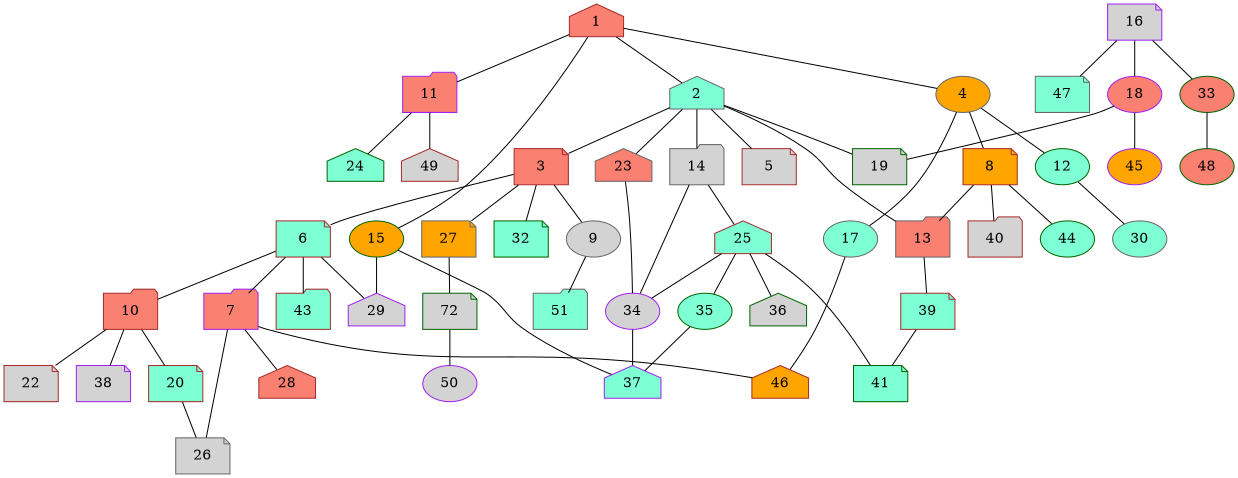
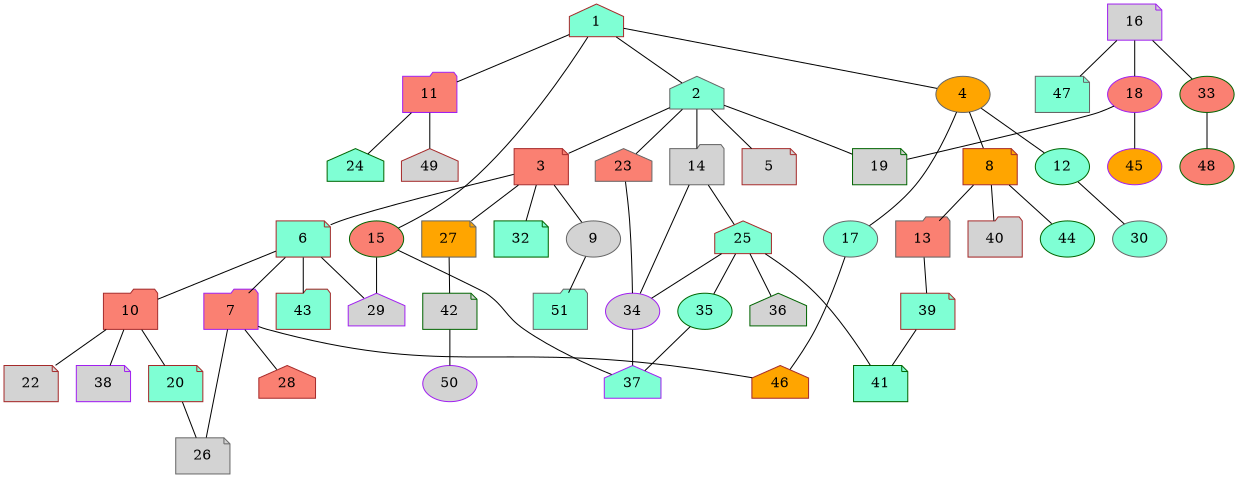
node "1": fillcolor salmon -> aquamarine
edge "2" -- "13": removed
node "15": fillcolor orange -> salmon
node "72": label "72" -> "42"
